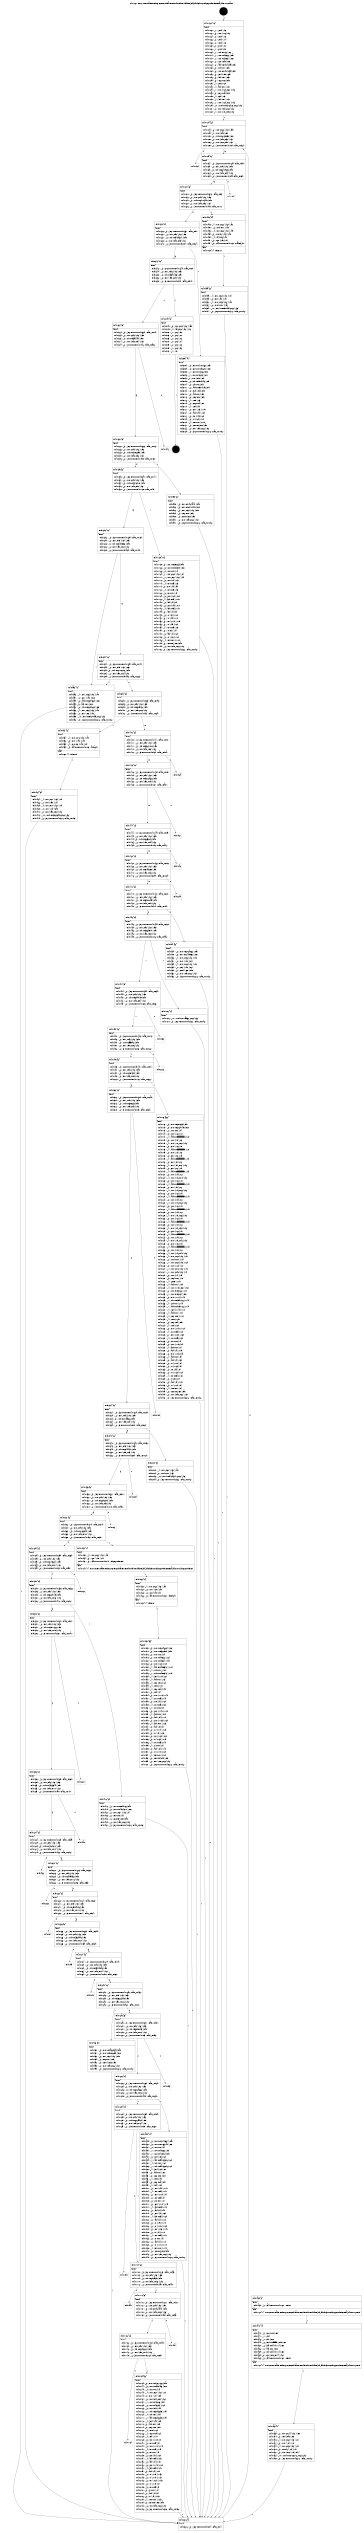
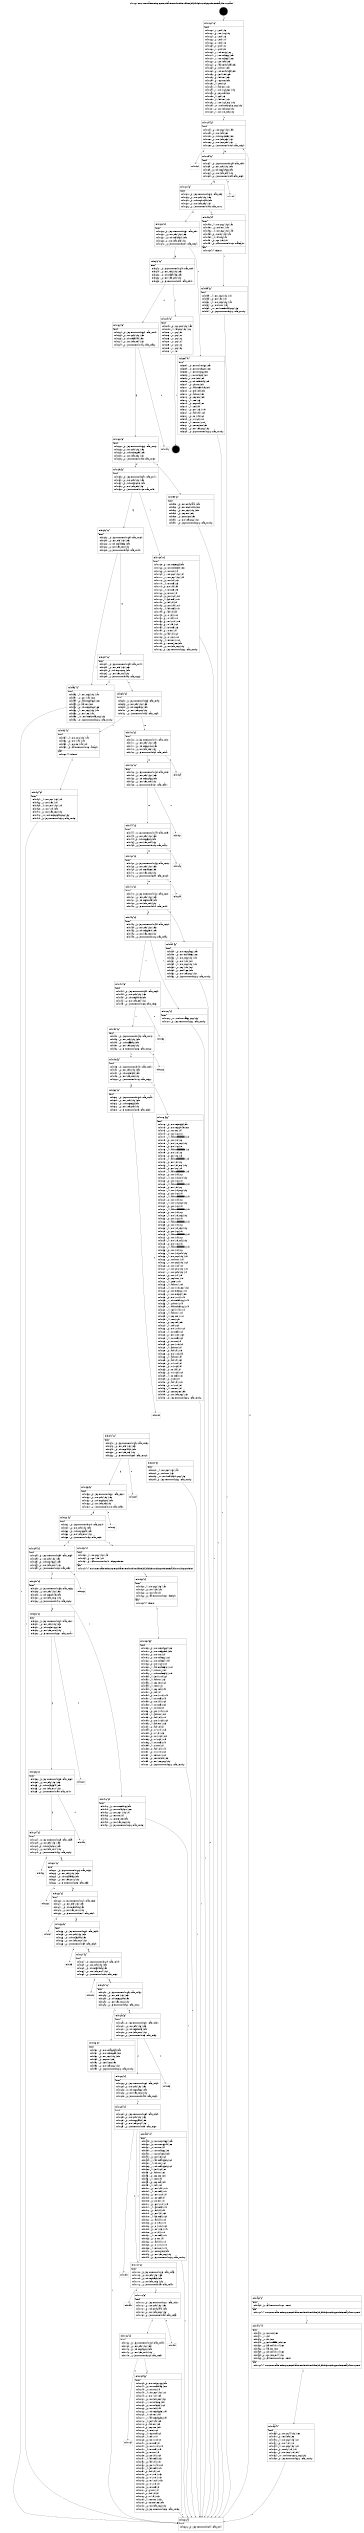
node "0x401524 [28]": removed
edge "0x4016c8 [28]" -> "0x401abd [147]": removed, label "1"
